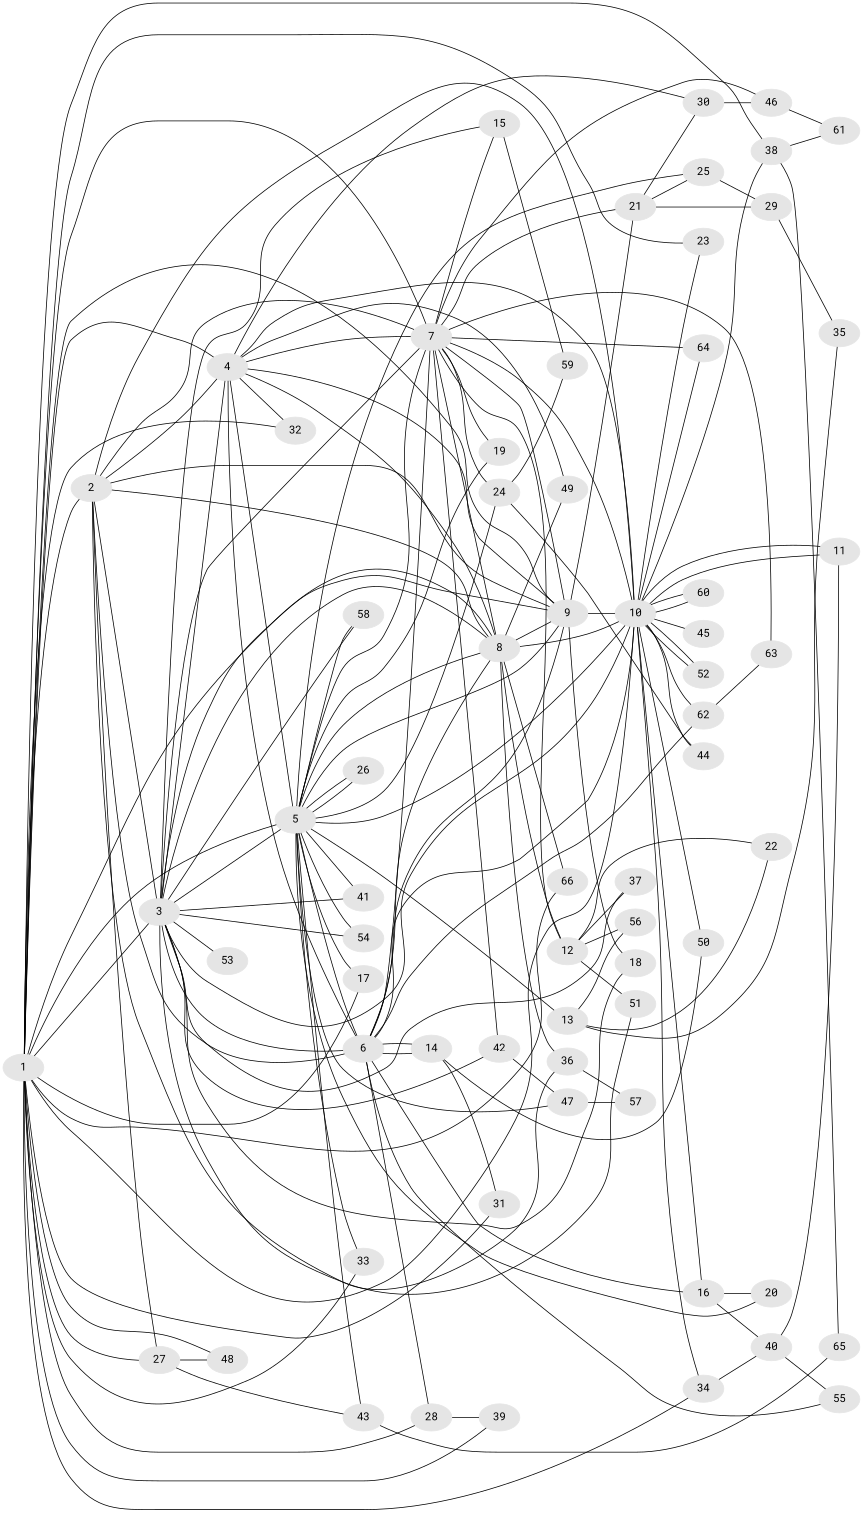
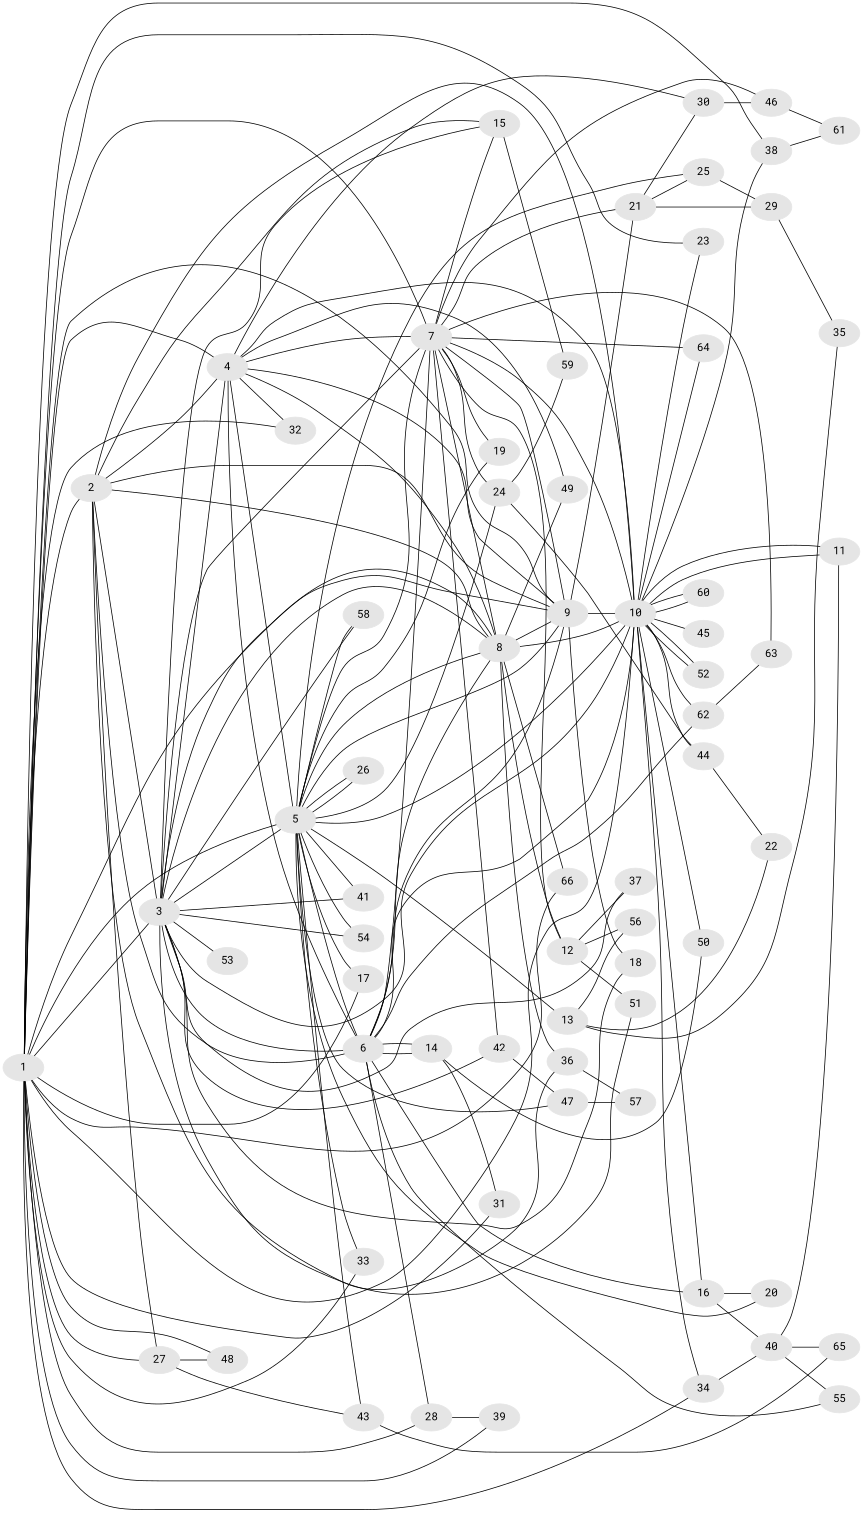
edge "7" -- "2": now "15" -- "2"
edge "38" -- "65": now "40" -- "65"
edge "22" -- "12": now "22" -- "44"
